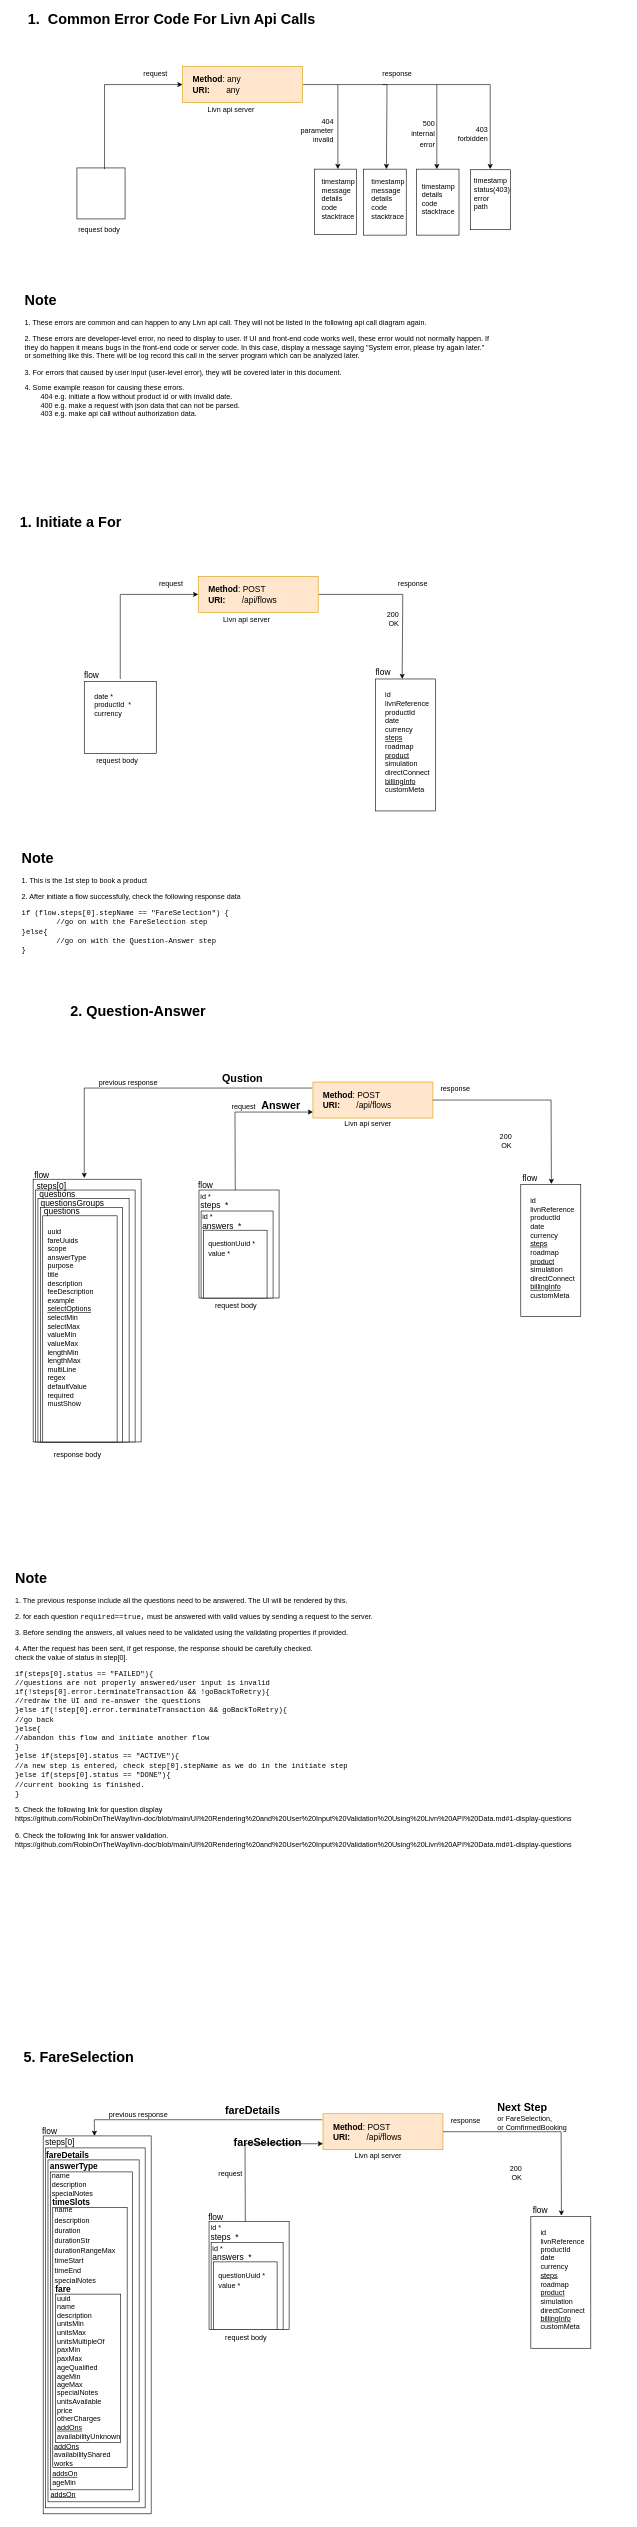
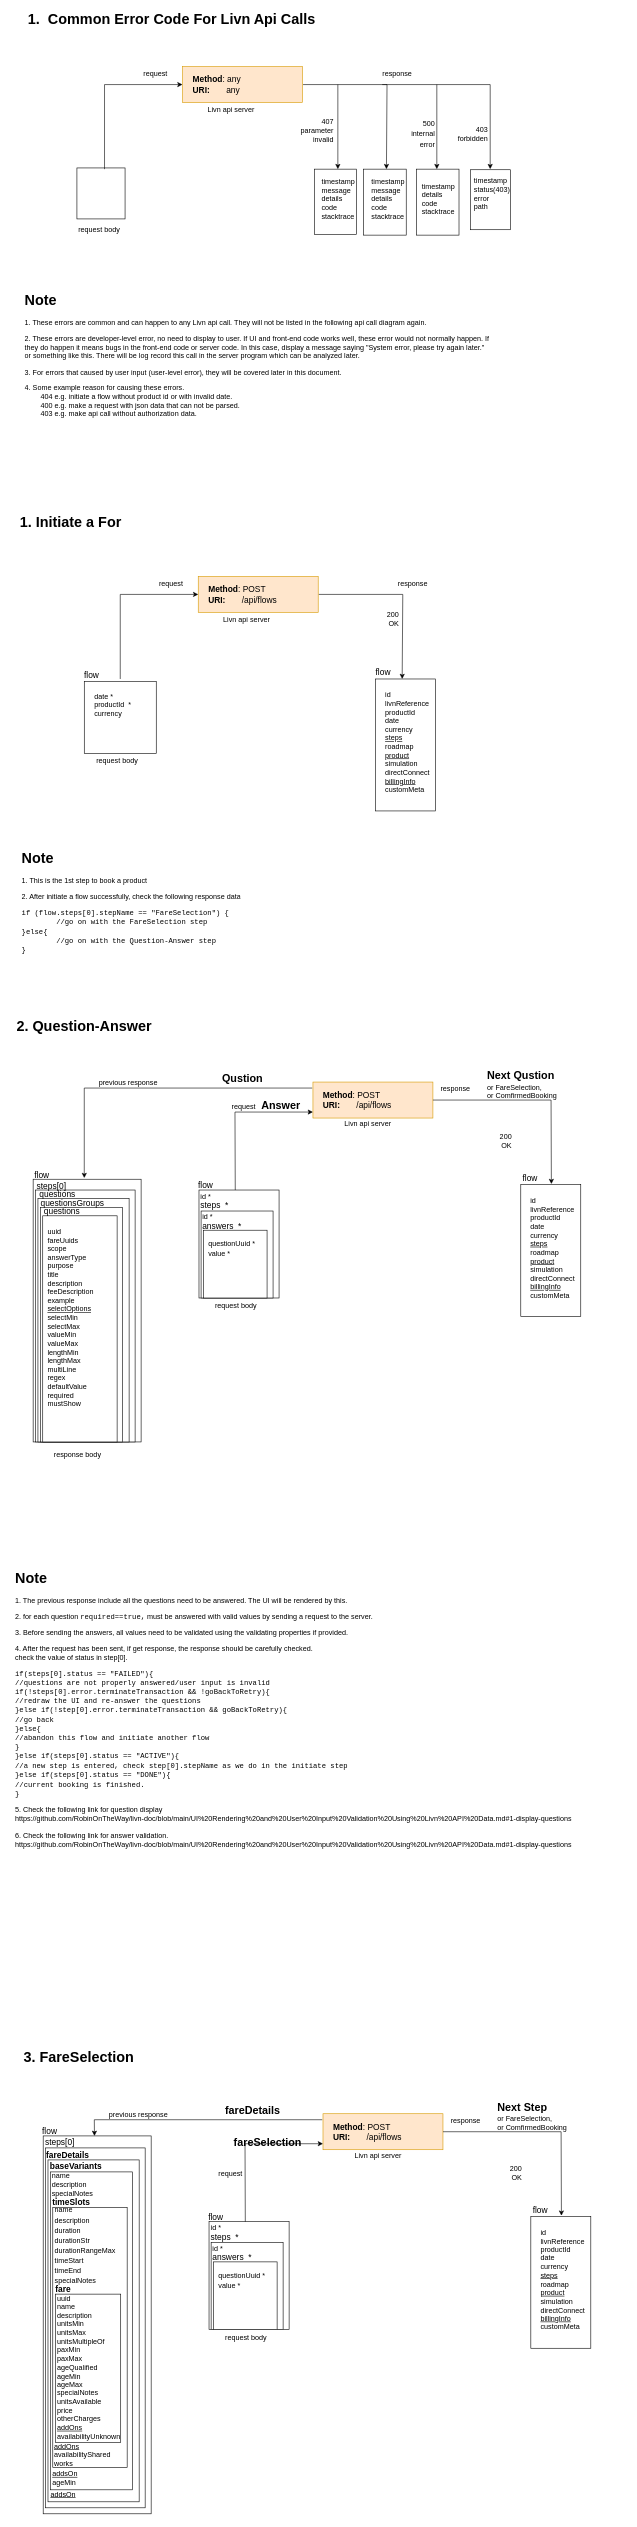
node "404 parameter invalid": label "404 parameter invalid" -> "407 parameter invalid"
node "2. Question-Answer": moved (138, 1011) -> (84, 1026)
node "Next Qustion or FareSelection, or ComfirmedBooking": added
node "5. FareSelection": label "5. FareSelection" -> "3. FareSelection"
node "answerType": label "answerType" -> "baseVariants"
